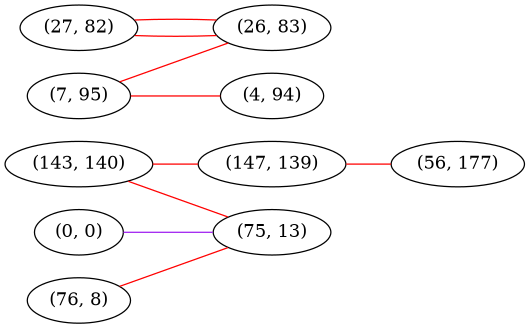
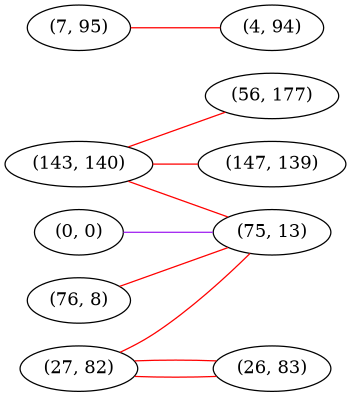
edge "(26, 83)" -- "(7, 95)": removed
edge "(147, 139)" -- "(56, 177)": now "(143, 140)" -- "(56, 177)"
edge "(75, 13)" -- "(27, 82)": added
